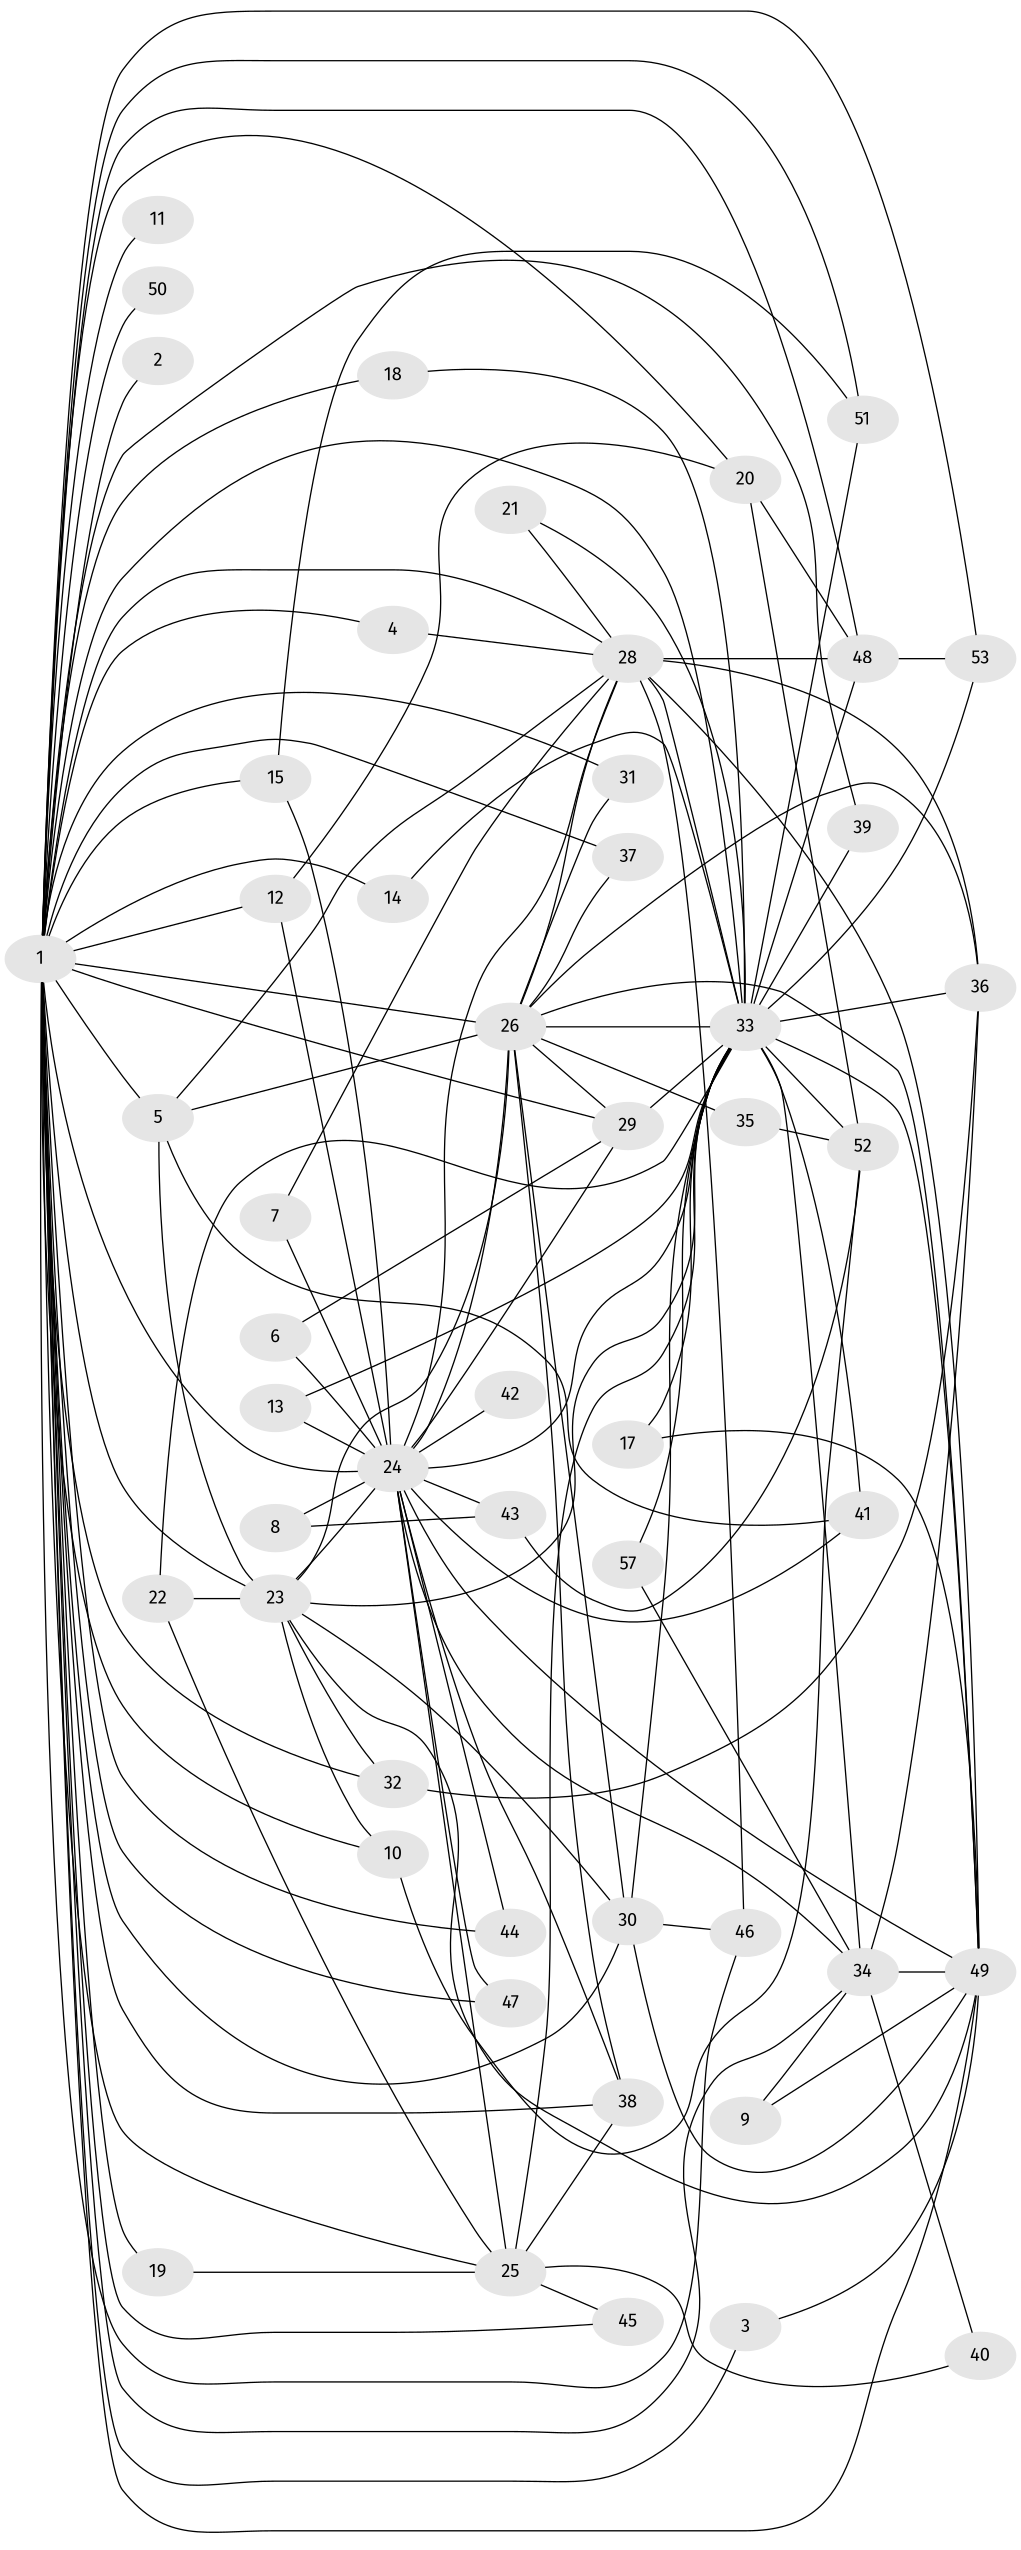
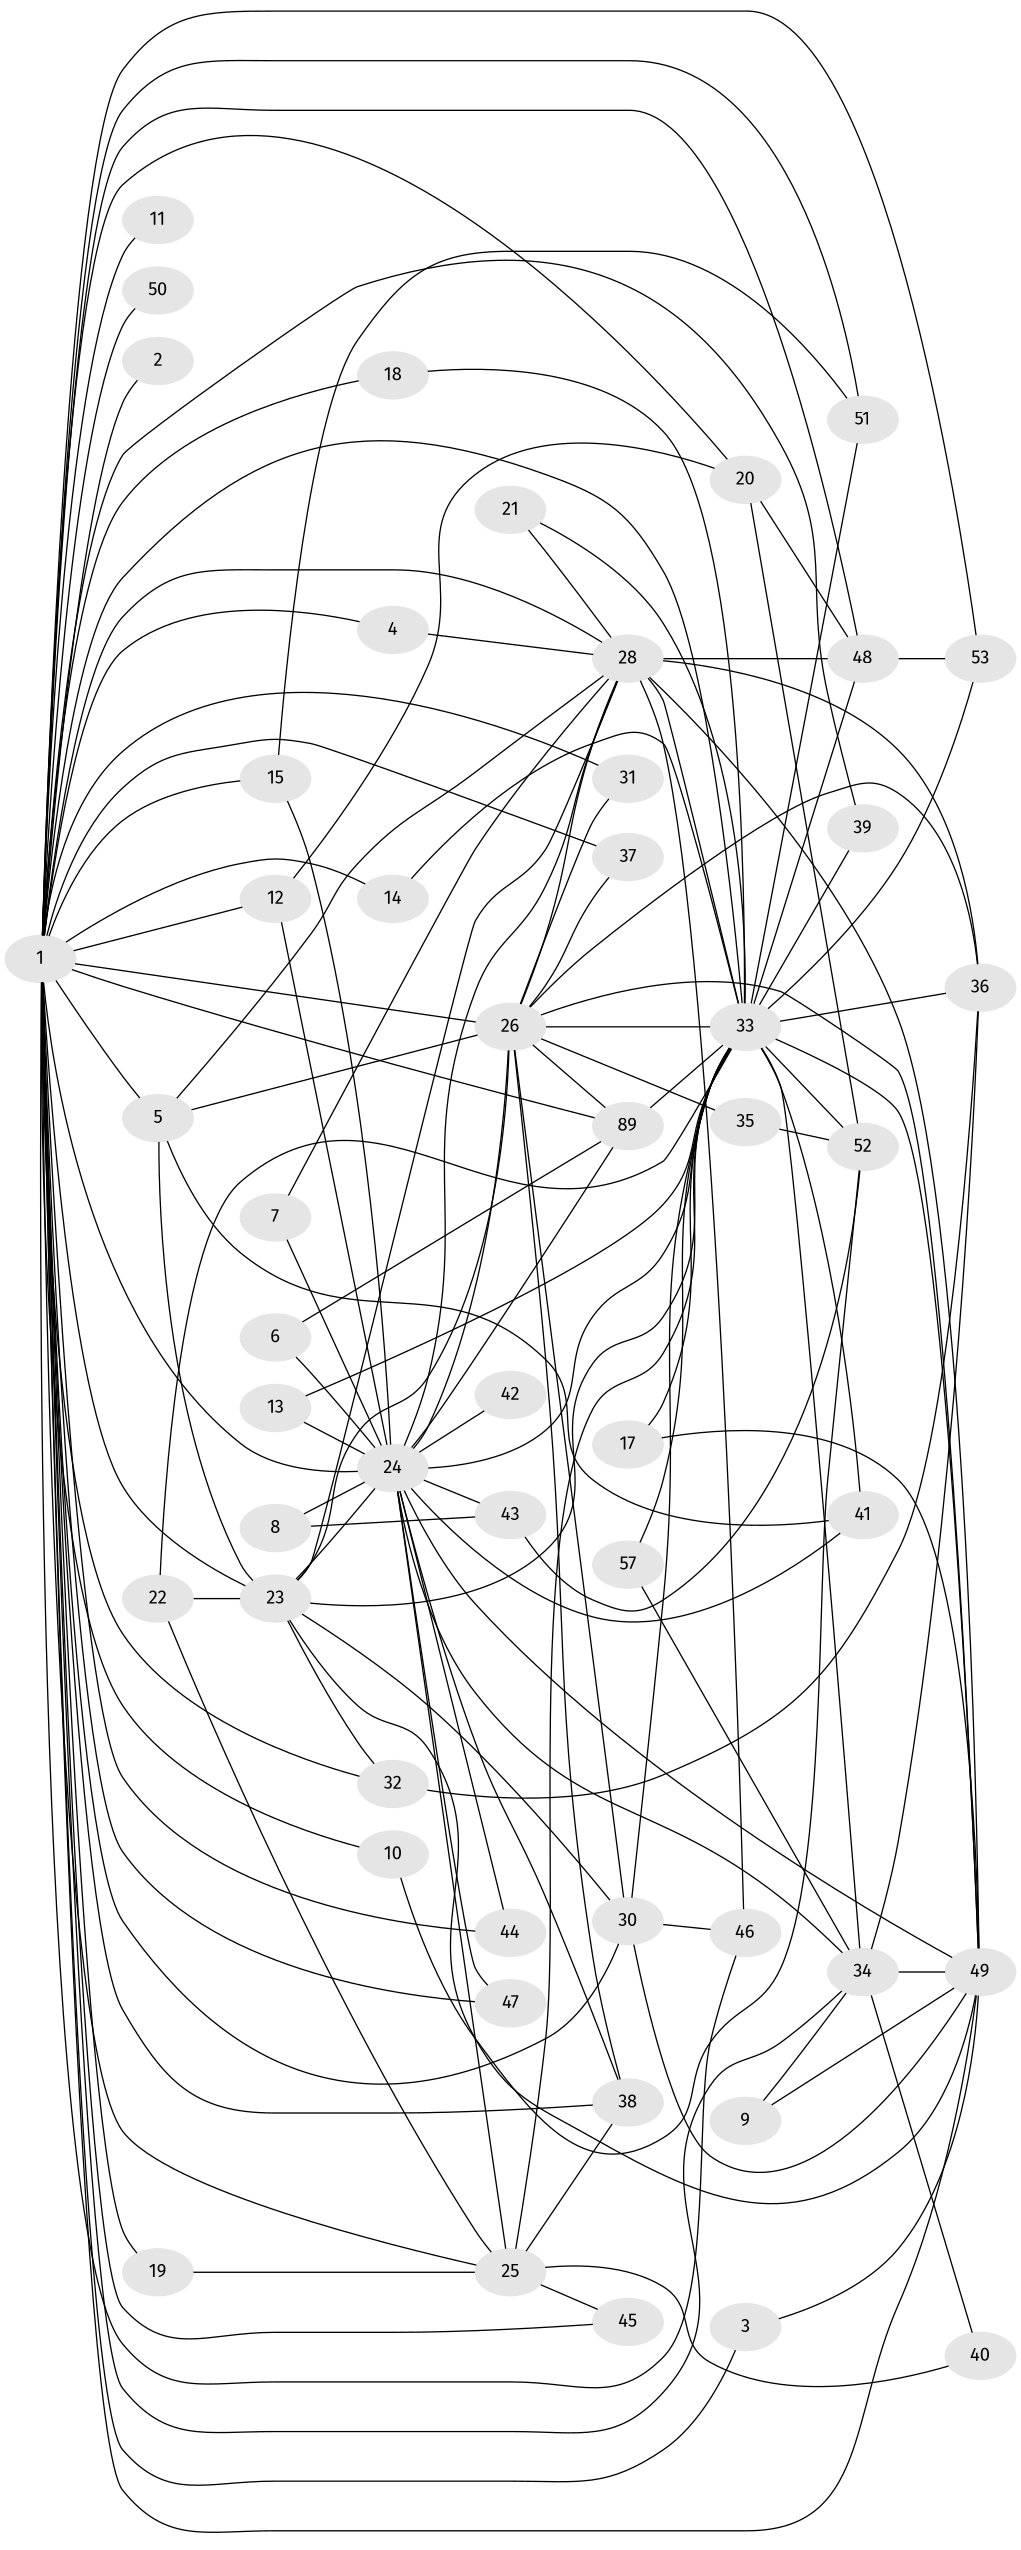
node "29": label "29" -> "89"
edge "23" -- "10": now "23" -- "28"
